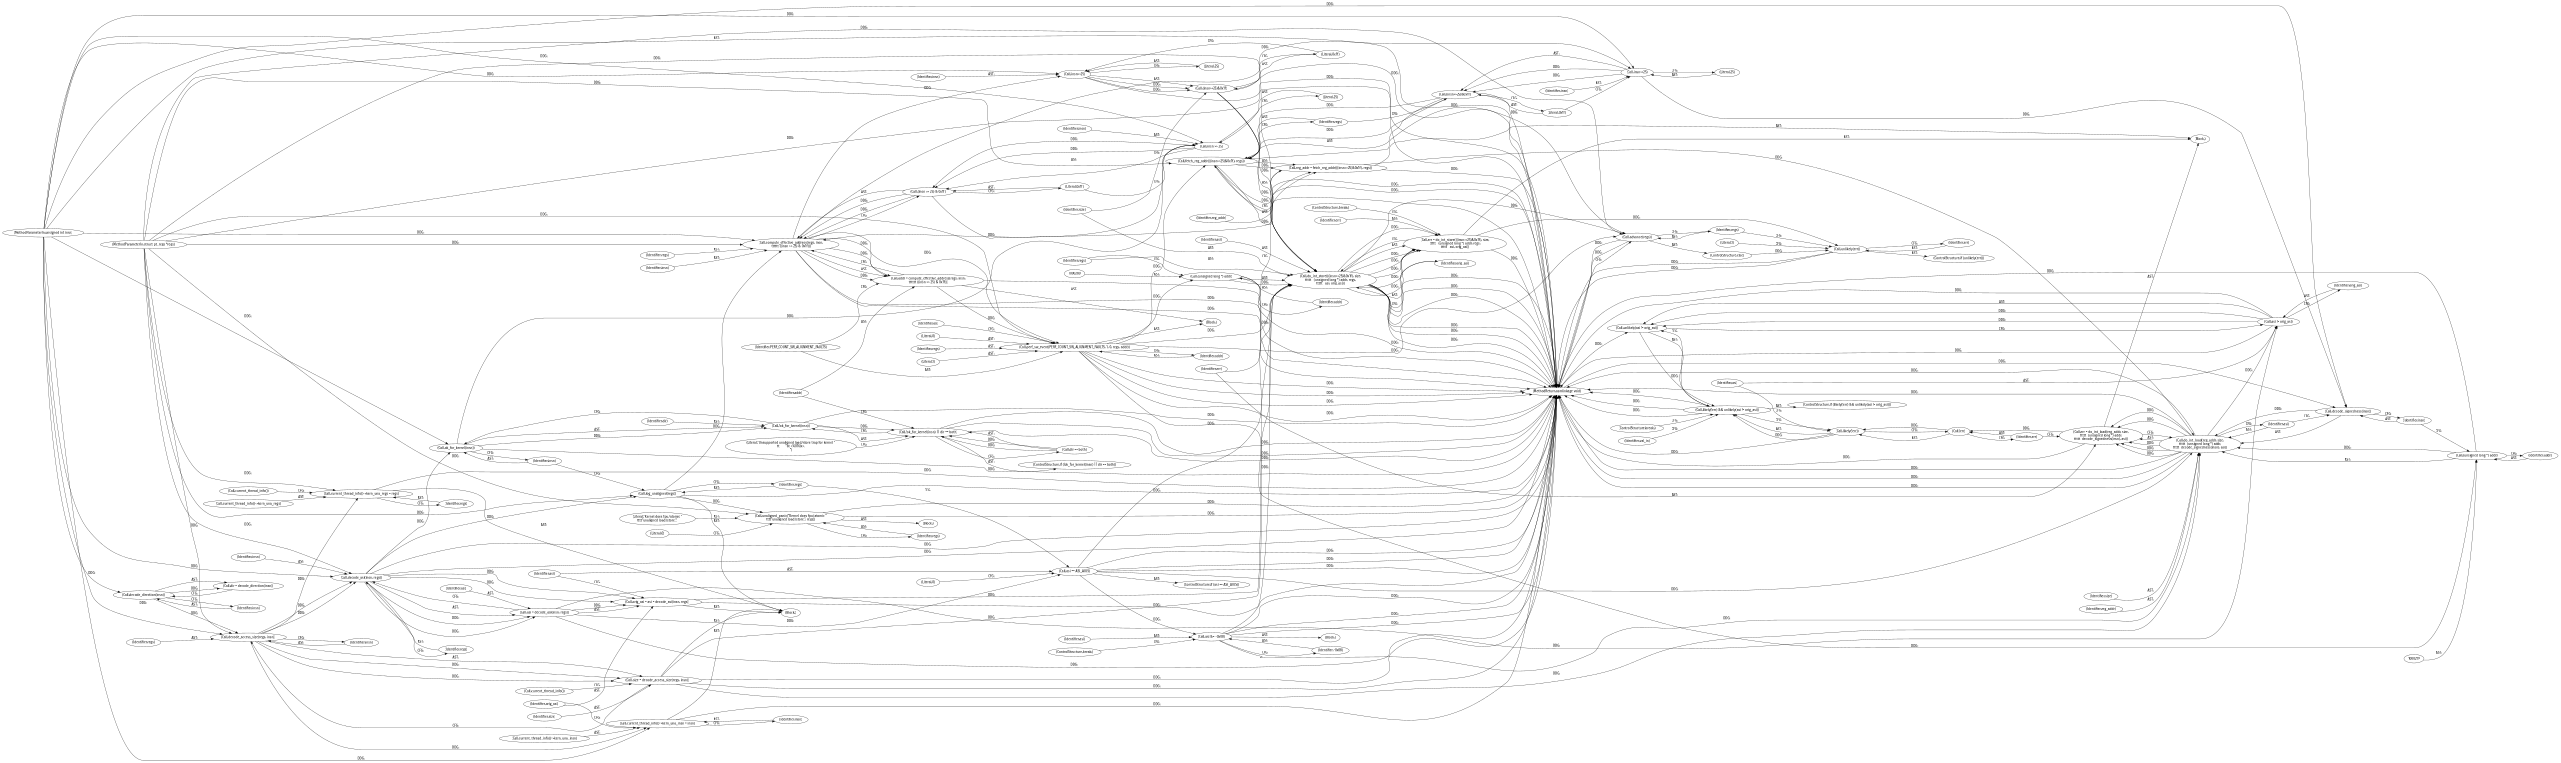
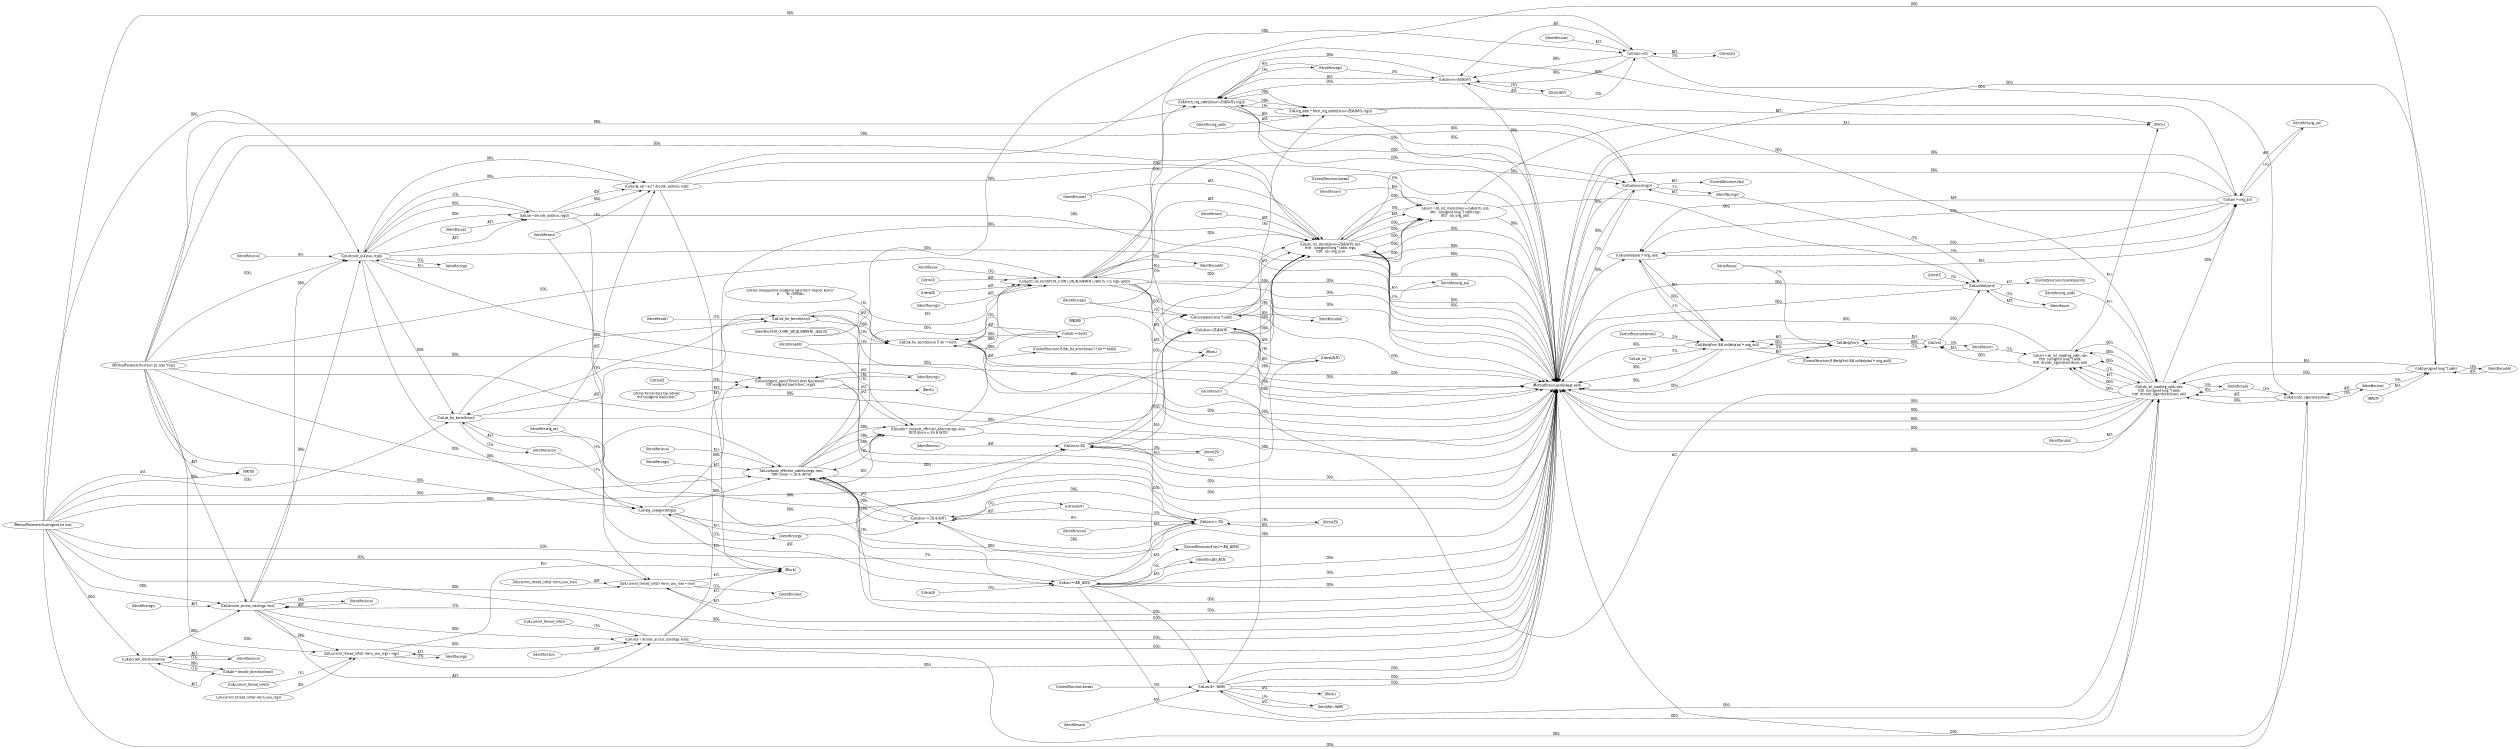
edge "(MethodParameterIn,unsigned int insn)" -> "(MethodReturn,asmlinkage void)": label "AST: " -> "DDG: "
edge "(ControlStructure,else)" -> "(Call,unlikely(err))": now "(Call,!err)" -> "(Call,unlikely(err))"
edge "(MethodReturn,asmlinkage void)" -> "(Call,decode_signedness(insn))": reversed
edge "(Identifier,dir)" -> "(Call,!ok_for_kernel(insn))": label "AST: " -> "CFG: "
node "(Identifier,val_in)": label "(Identifier,val_in)" -> "(Call,val_in)"
node "1000102": added
node "(Identifier,ASI_AIUS)": added
edge "(Call,asi = decode_asi(insn, regs))" -> "(Call,asi != orig_asi)": now "(Call,orig_asi = asi = decode_asi(insn, regs))" -> "(Call,asi != orig_asi)"
